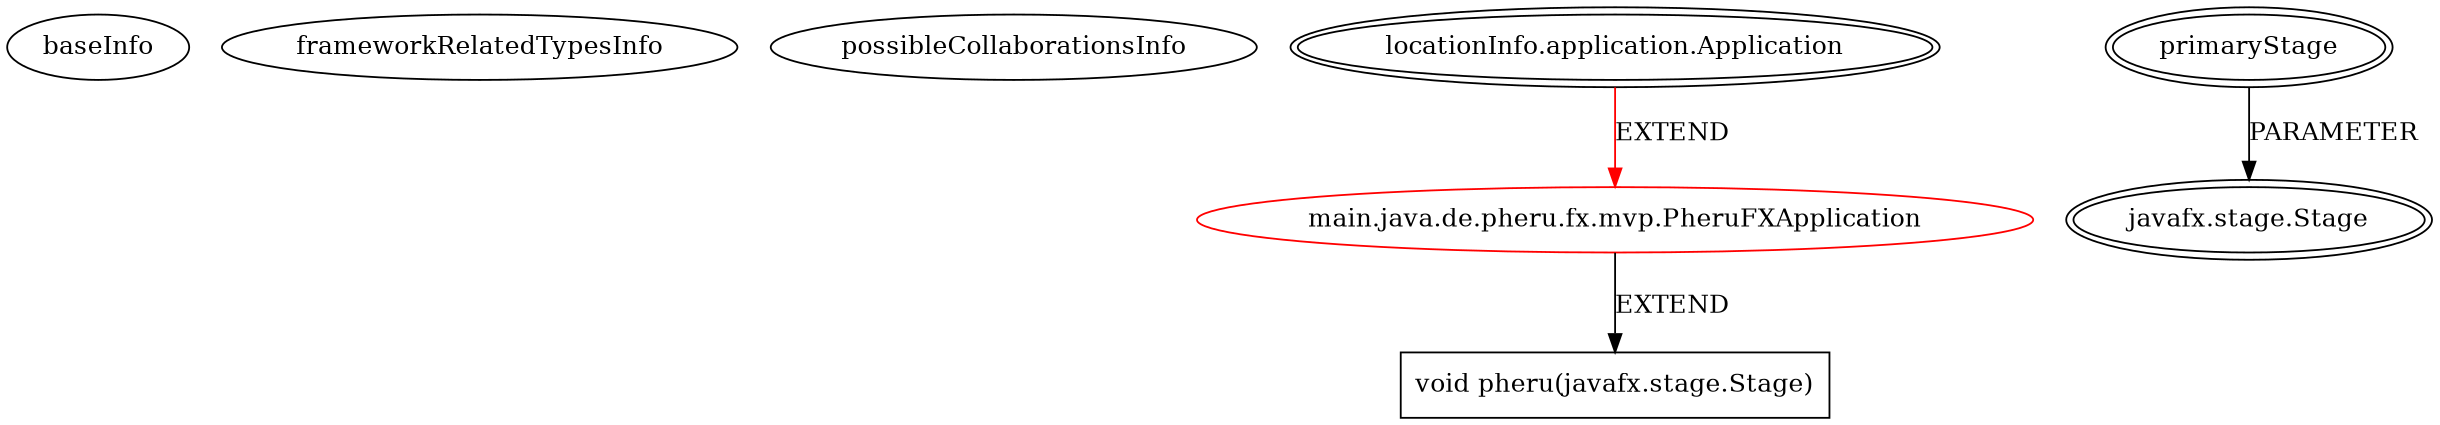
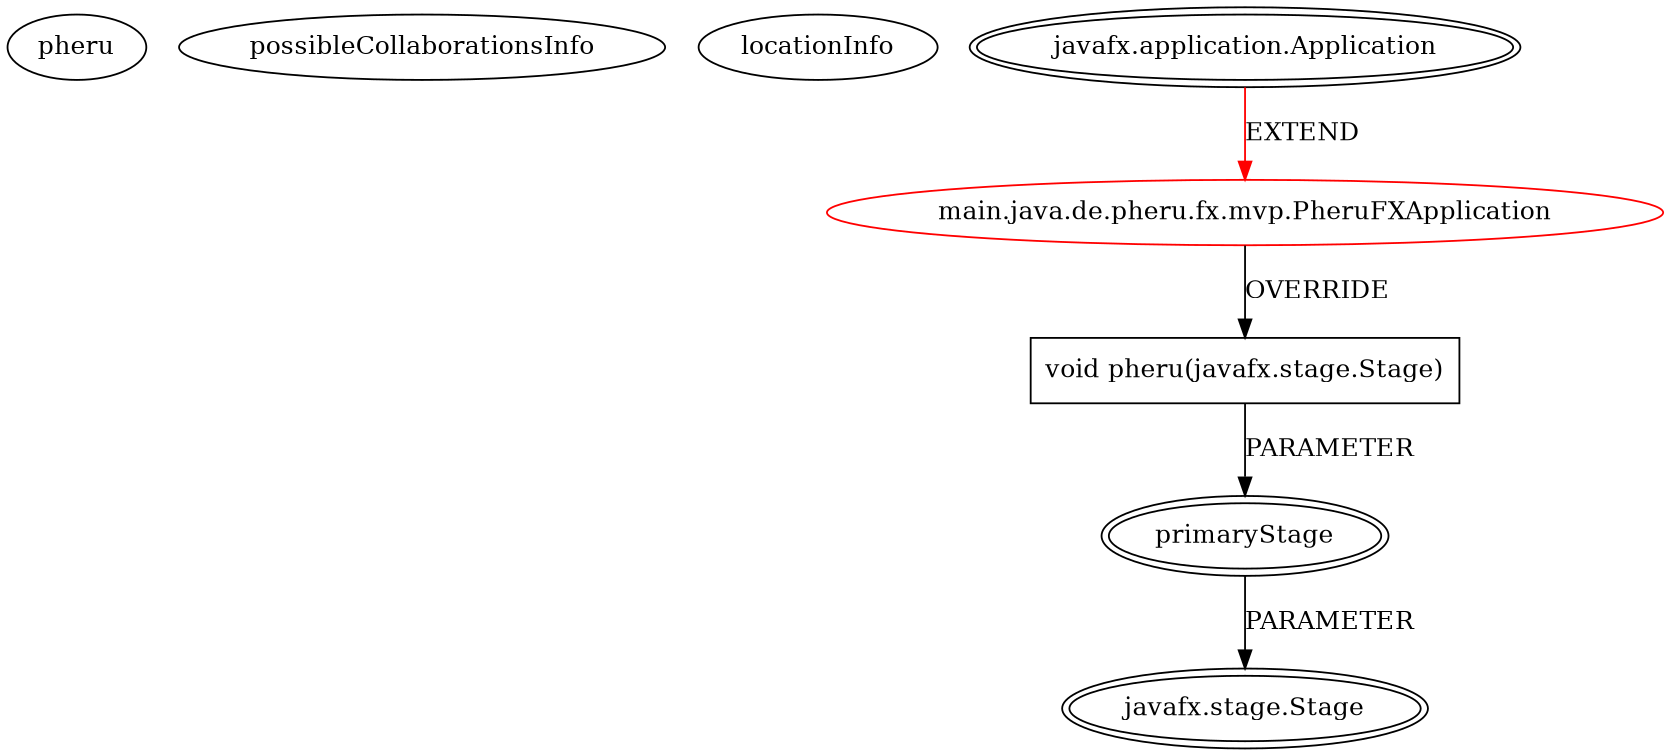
node "baseInfo": label "baseInfo" -> "pheru"
node "frameworkRelatedTypesInfo": removed
node "locationInfo": added
node "locationInfo.application.Application": label "locationInfo.application.Application" -> "javafx.application.Application"
edge "main.java.de.pheru.fx.mvp.PheruFXApplication" -> "void pheru(javafx.stage.Stage)": label "EXTEND" -> "OVERRIDE"
edge "void pheru(javafx.stage.Stage)" -> "primaryStage": added, label "PARAMETER"
